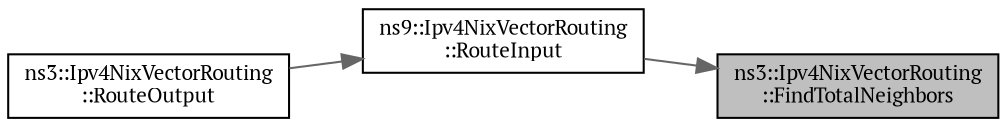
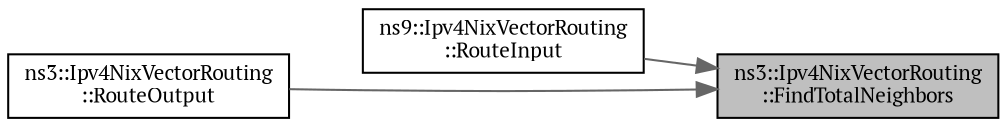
edge "ns3::Ipv4NixVectorRouting ::RouteOutput" -> "ns9::Ipv4NixVectorRouting ::RouteInput": now "ns3::Ipv4NixVectorRouting ::RouteOutput" -> "ns3::Ipv4NixVectorRouting ::FindTotalNeighbors"
